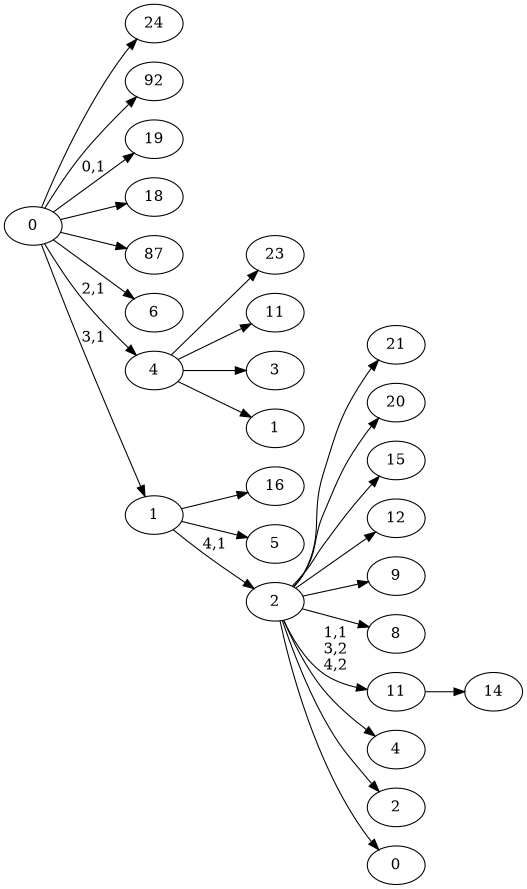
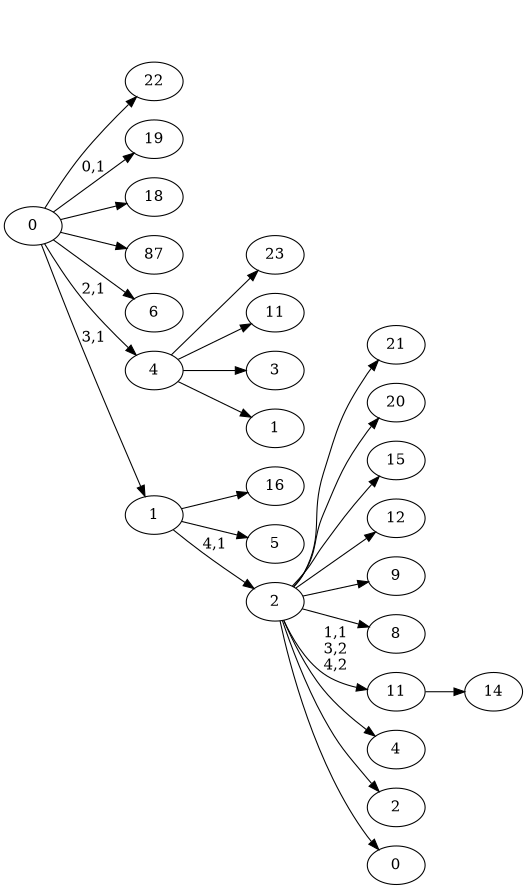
node "24": removed
node "92": label "92" -> "22"
